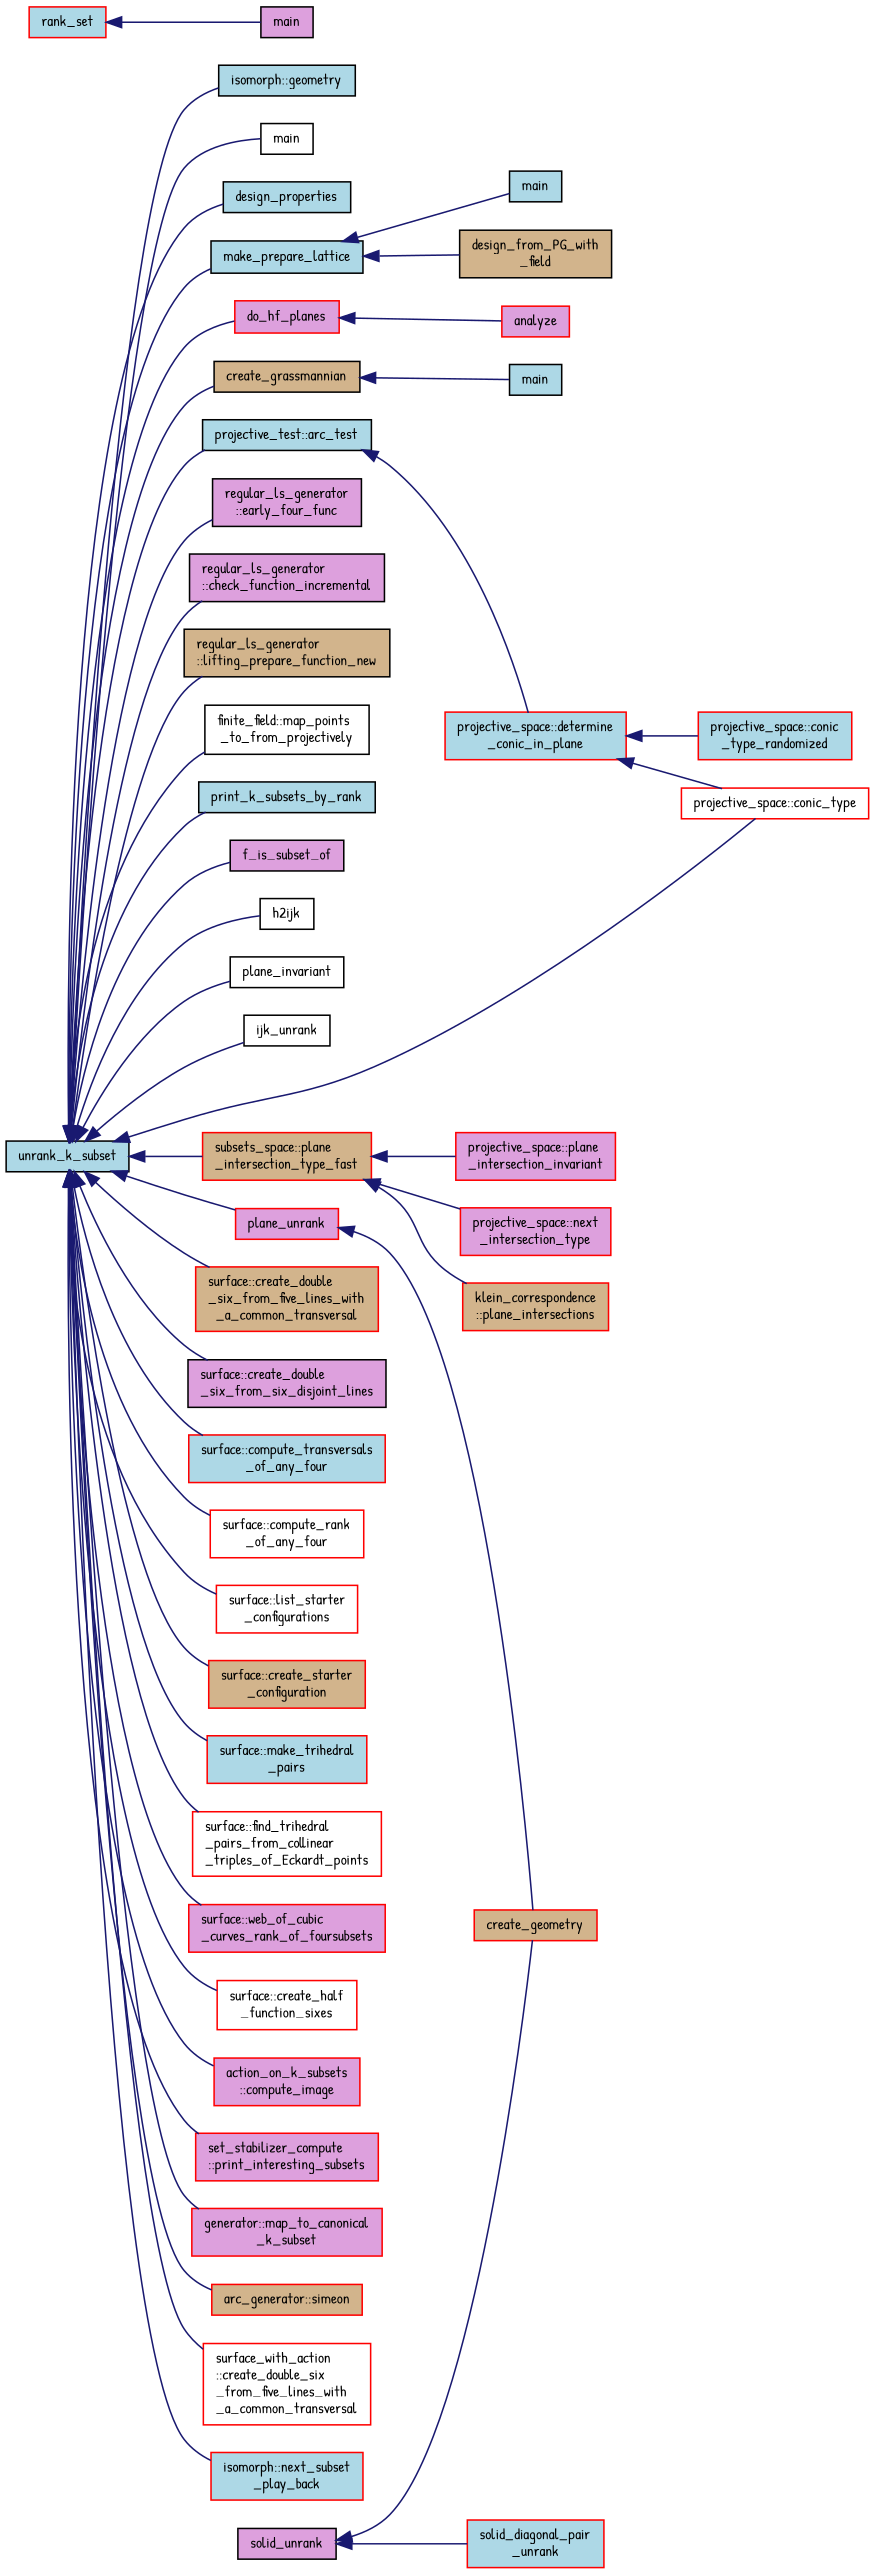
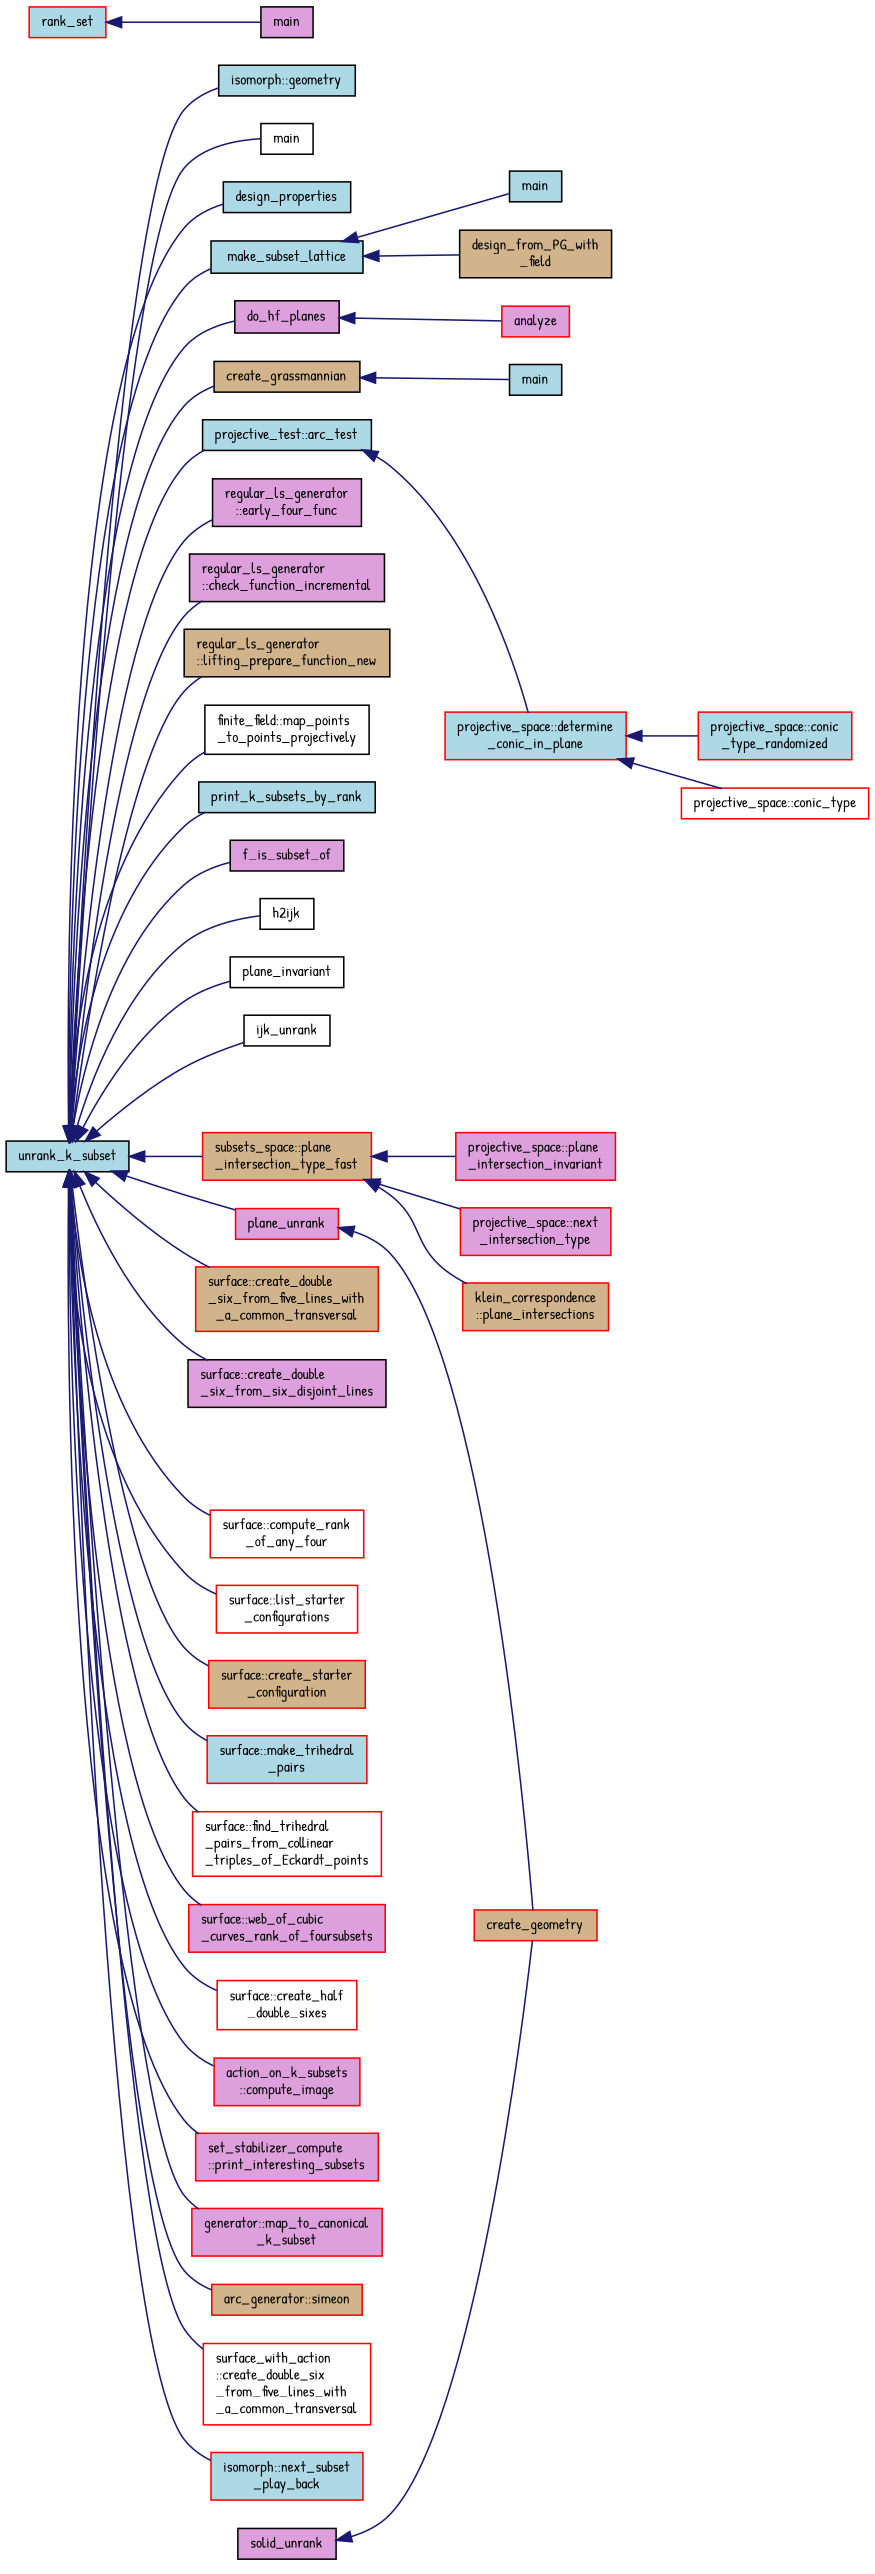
node "make_prepare_lattice": label "make_prepare_lattice" -> "make_subset_lattice"
node "do_hf_planes": color red -> black
node "finite_field::map_points _to_from_projectively": label "finite_field::map_points _to_from_projectively" -> "finite_field::map_points _to_points_projectively"
edge "projective_space::conic_type" -> "unrank_k_subset": removed
node "surface::compute_transversals _of_any_four": removed
node "surface::create_half _function_sixes": label "surface::create_half _function_sixes" -> "surface::create_half _double_sixes"
node "solid_diagonal_pair _unrank": removed
